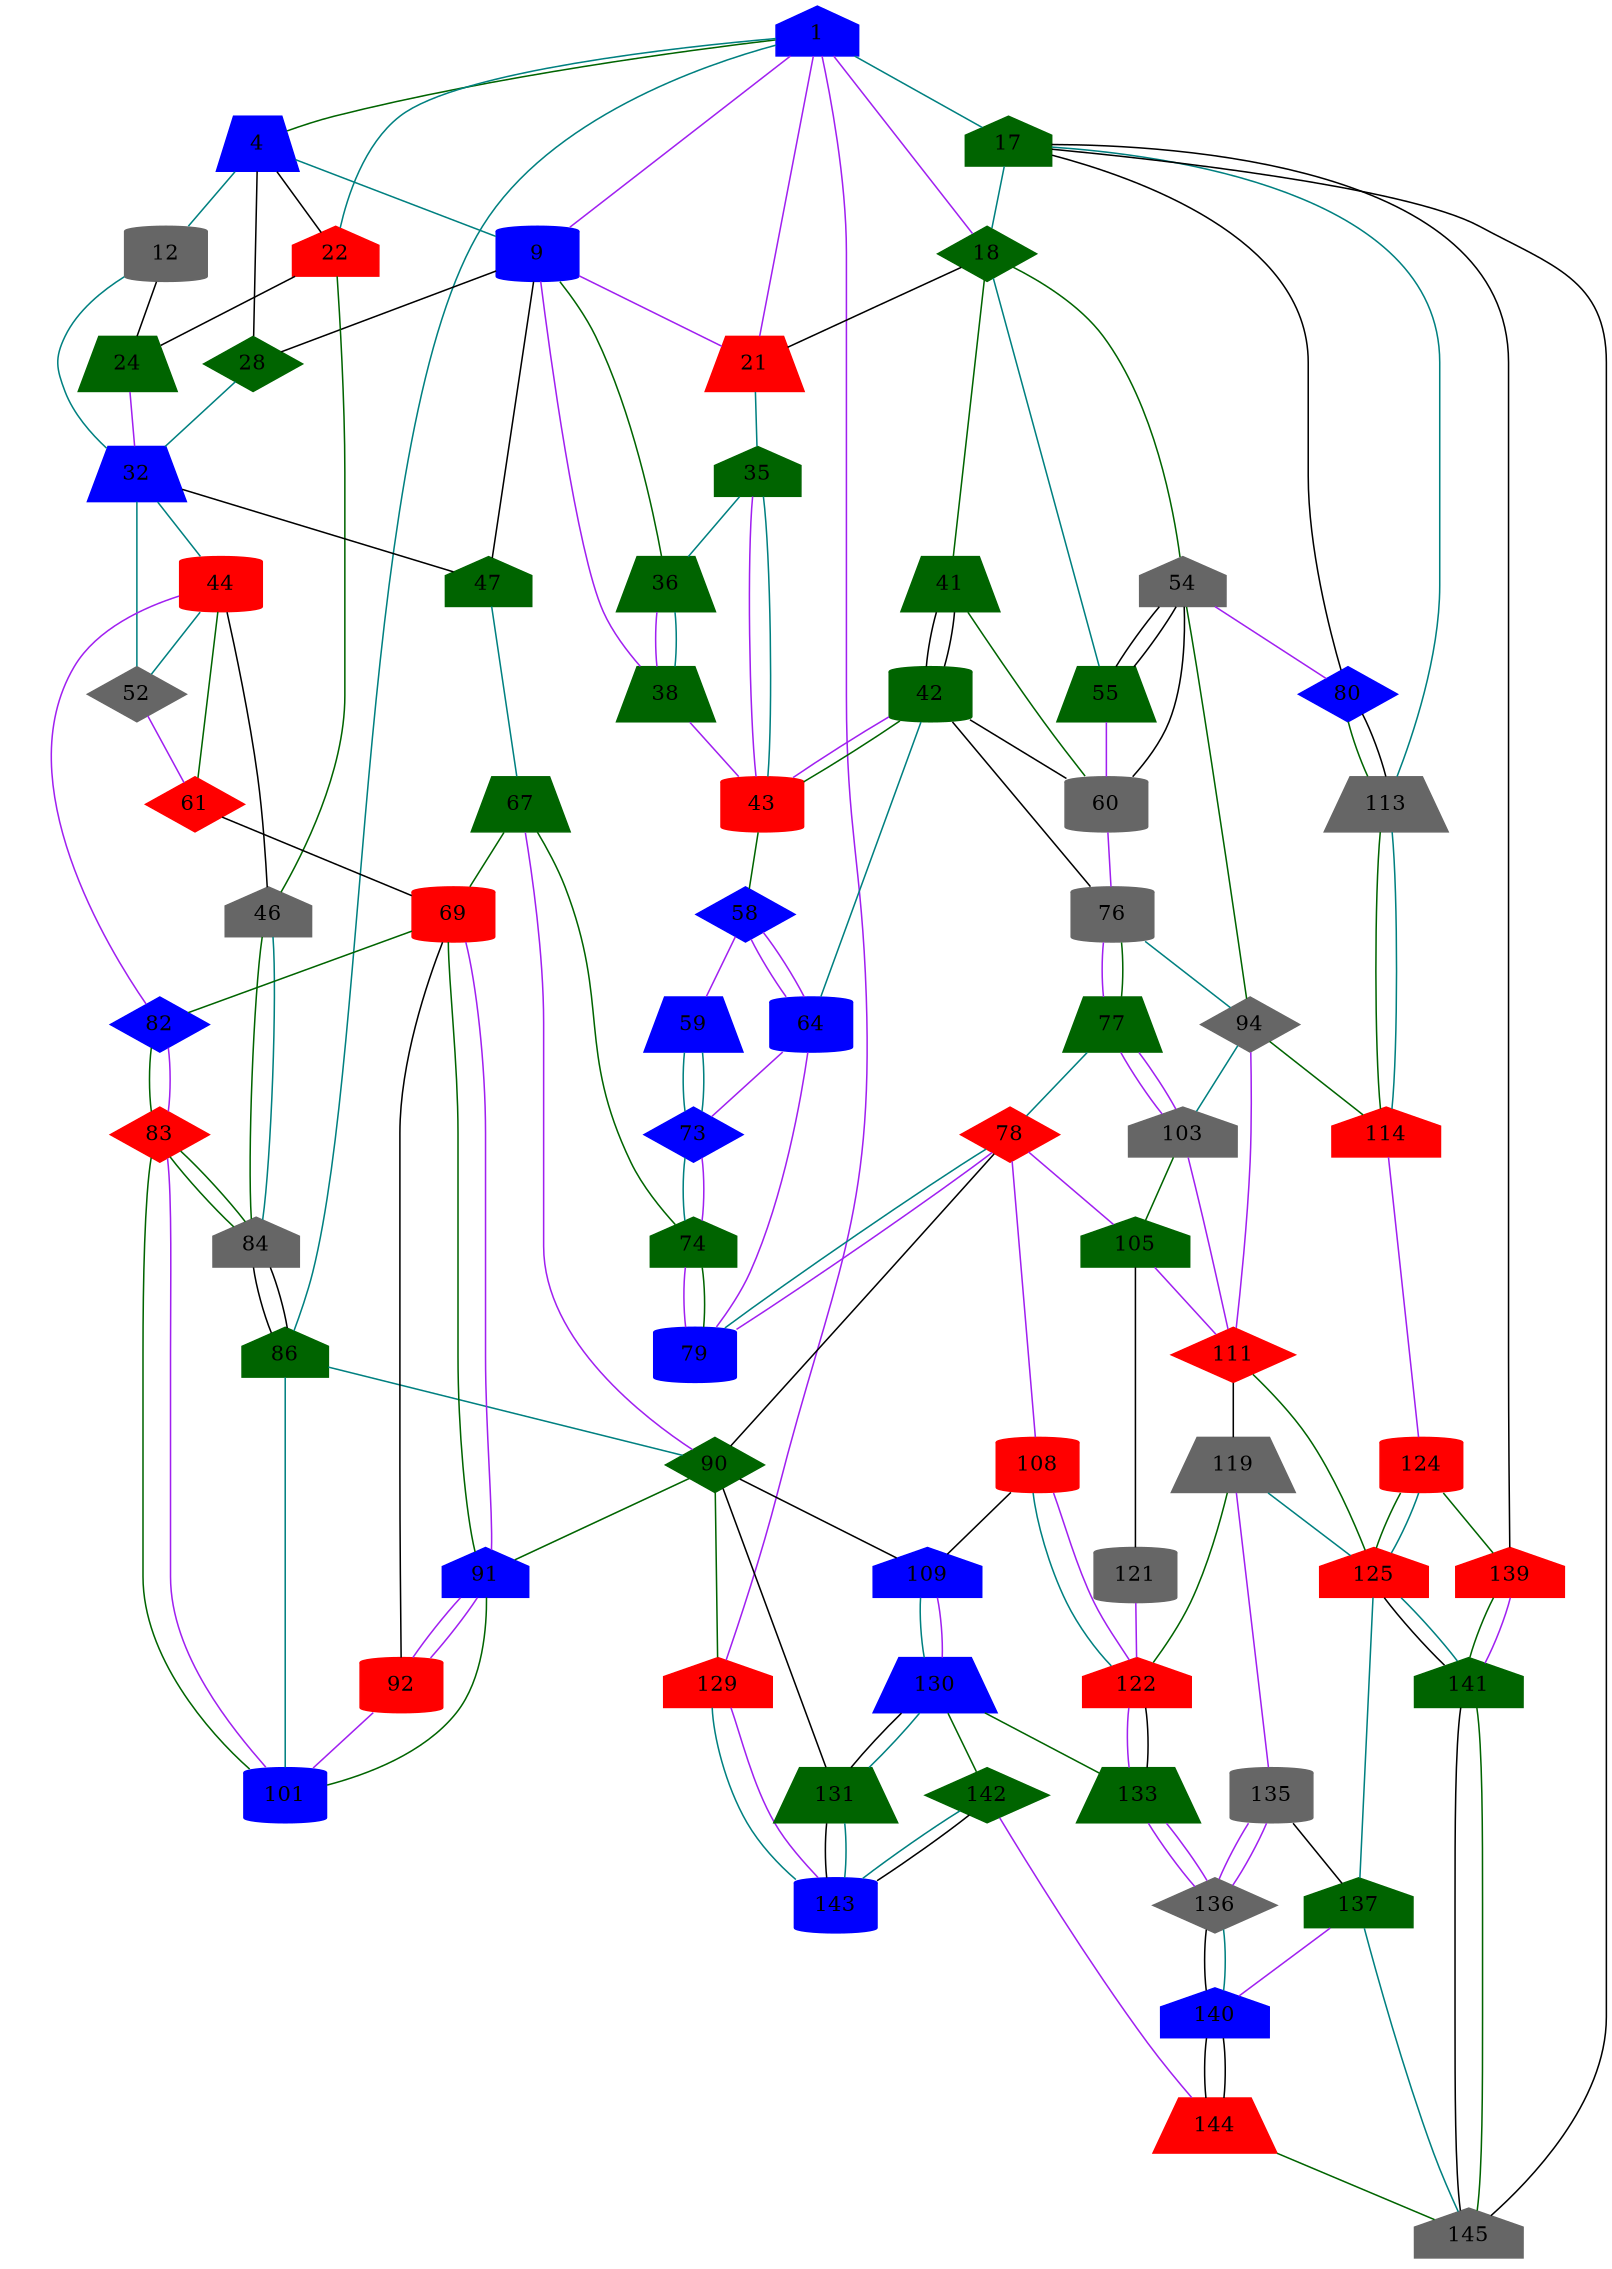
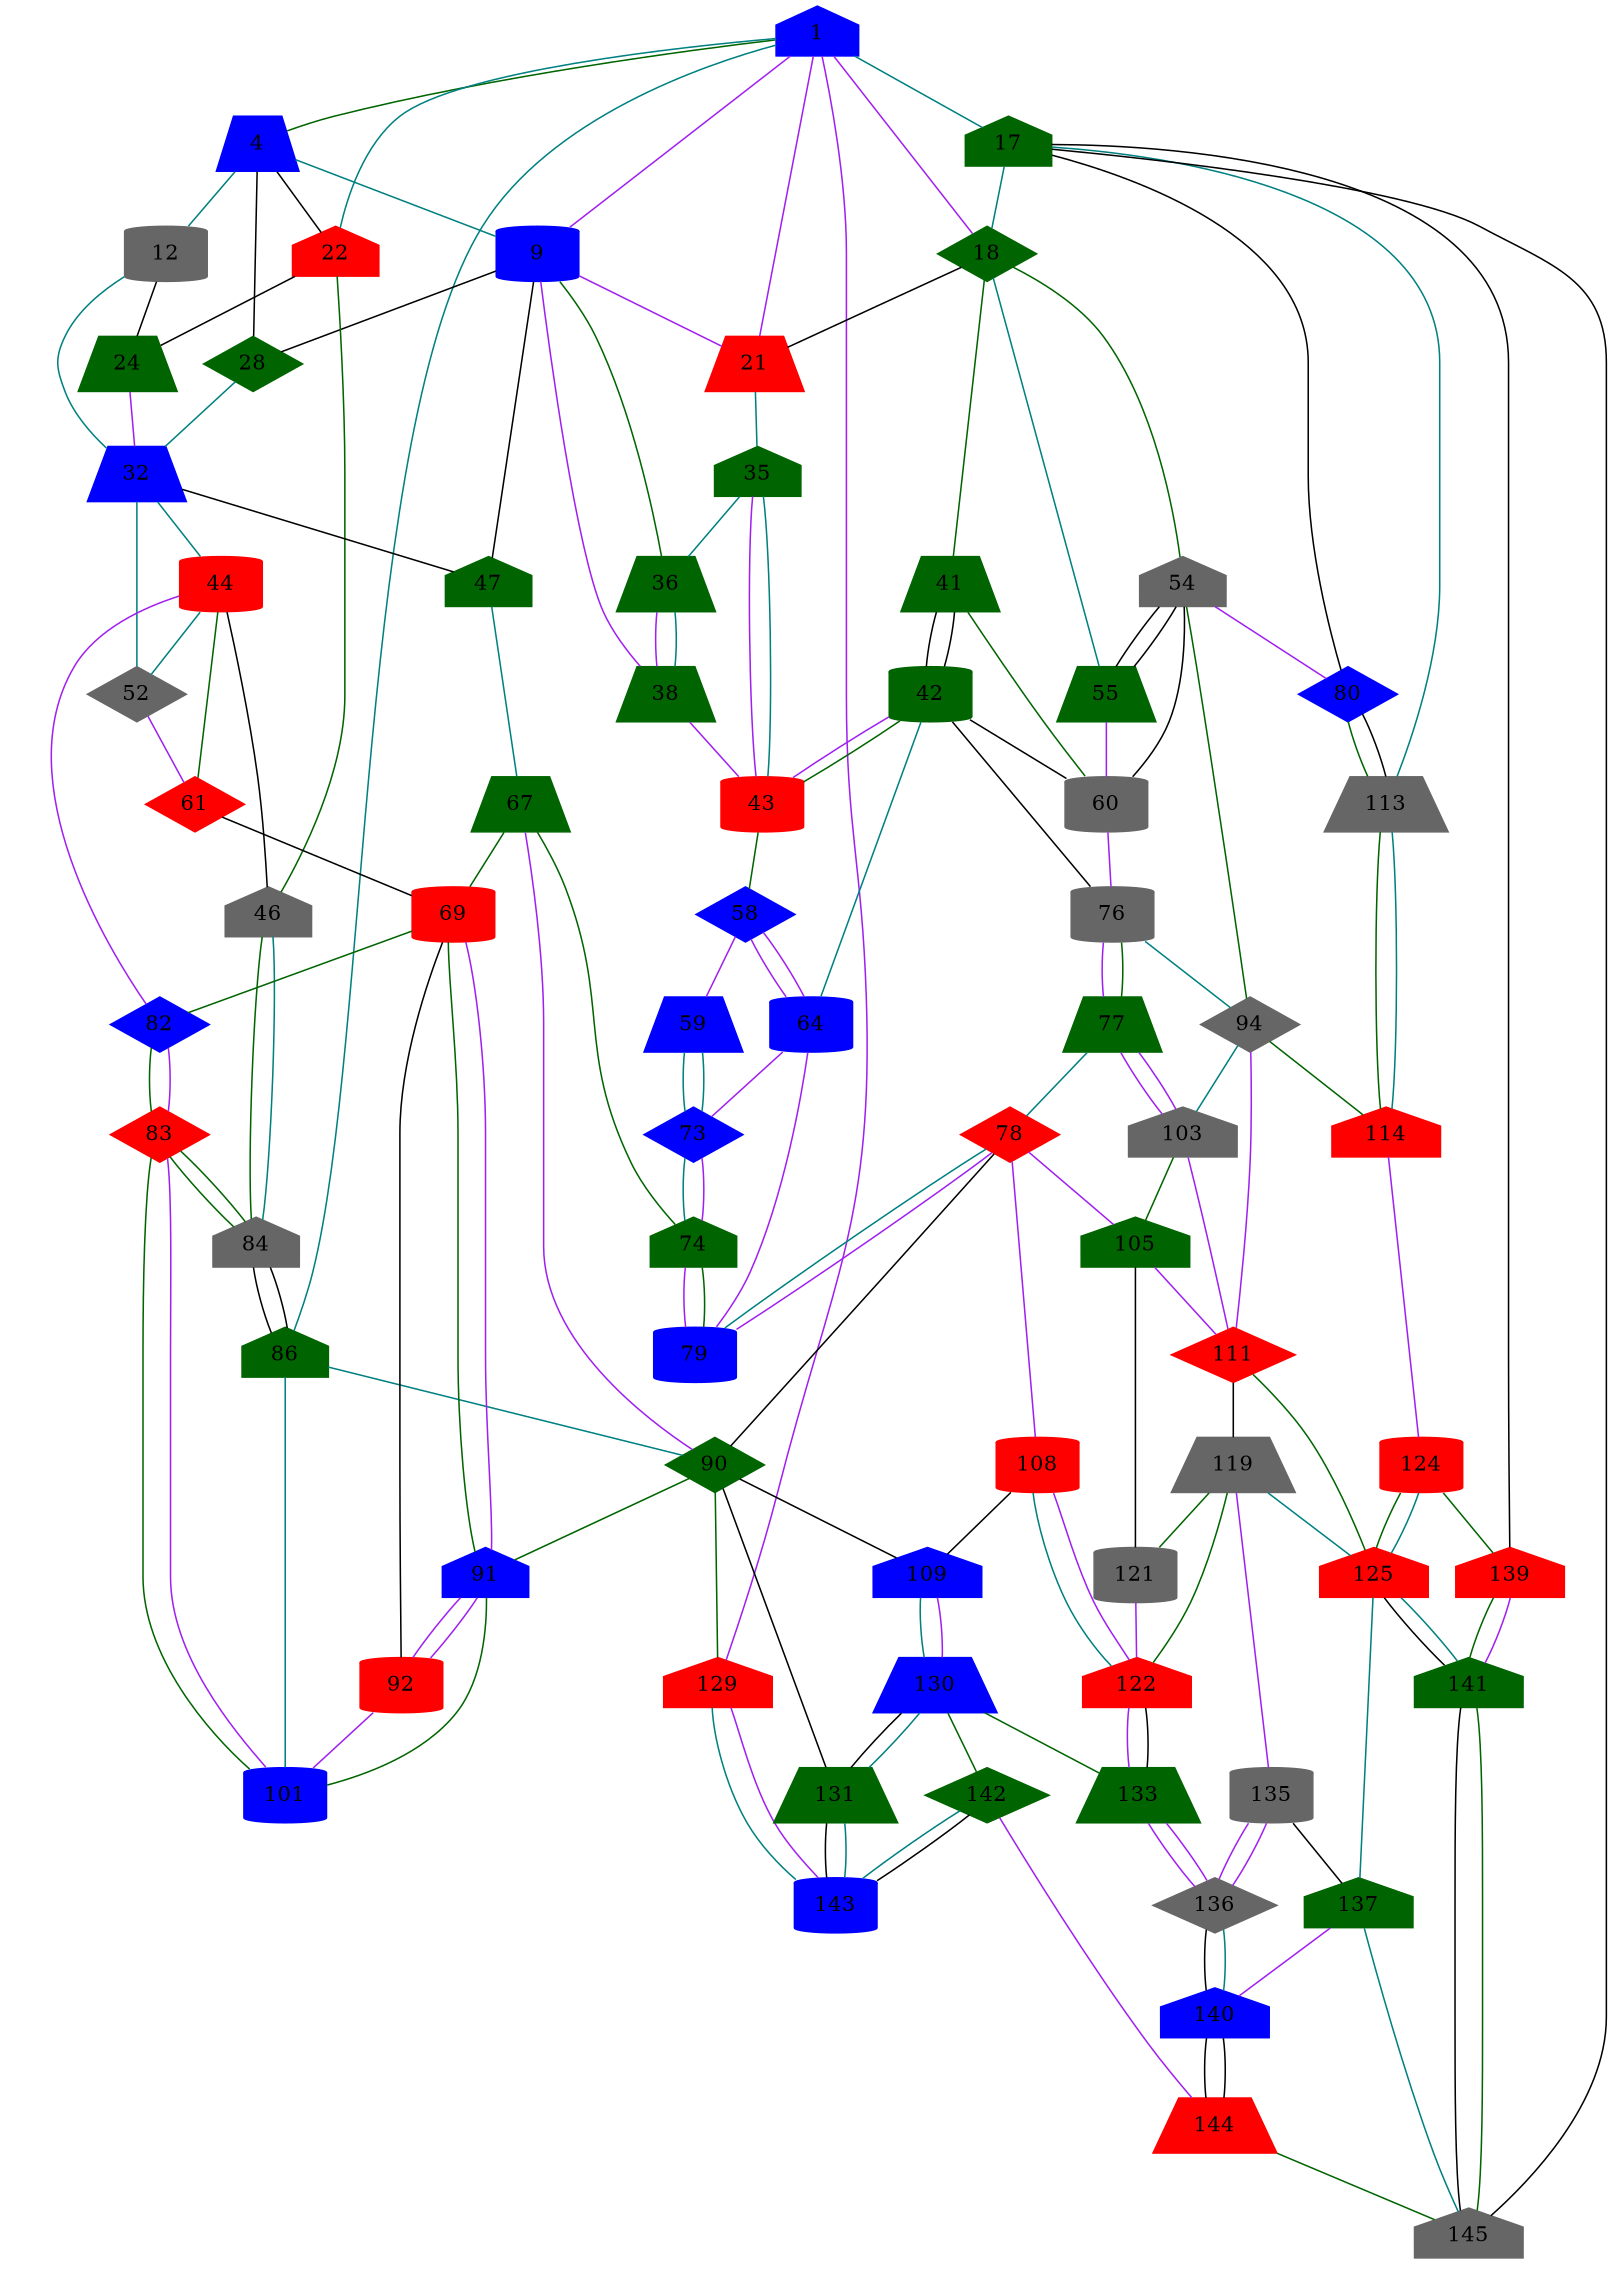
edge "119" -- "121": added
